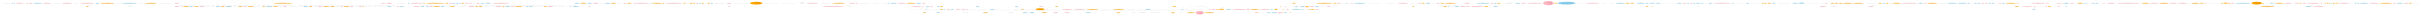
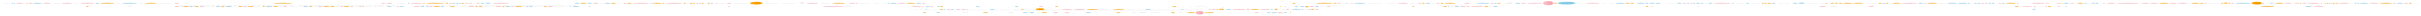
node "Entry CommonMark.Syntax.StringContent.TrimStart(int)": fillcolor orange -> lightpink
